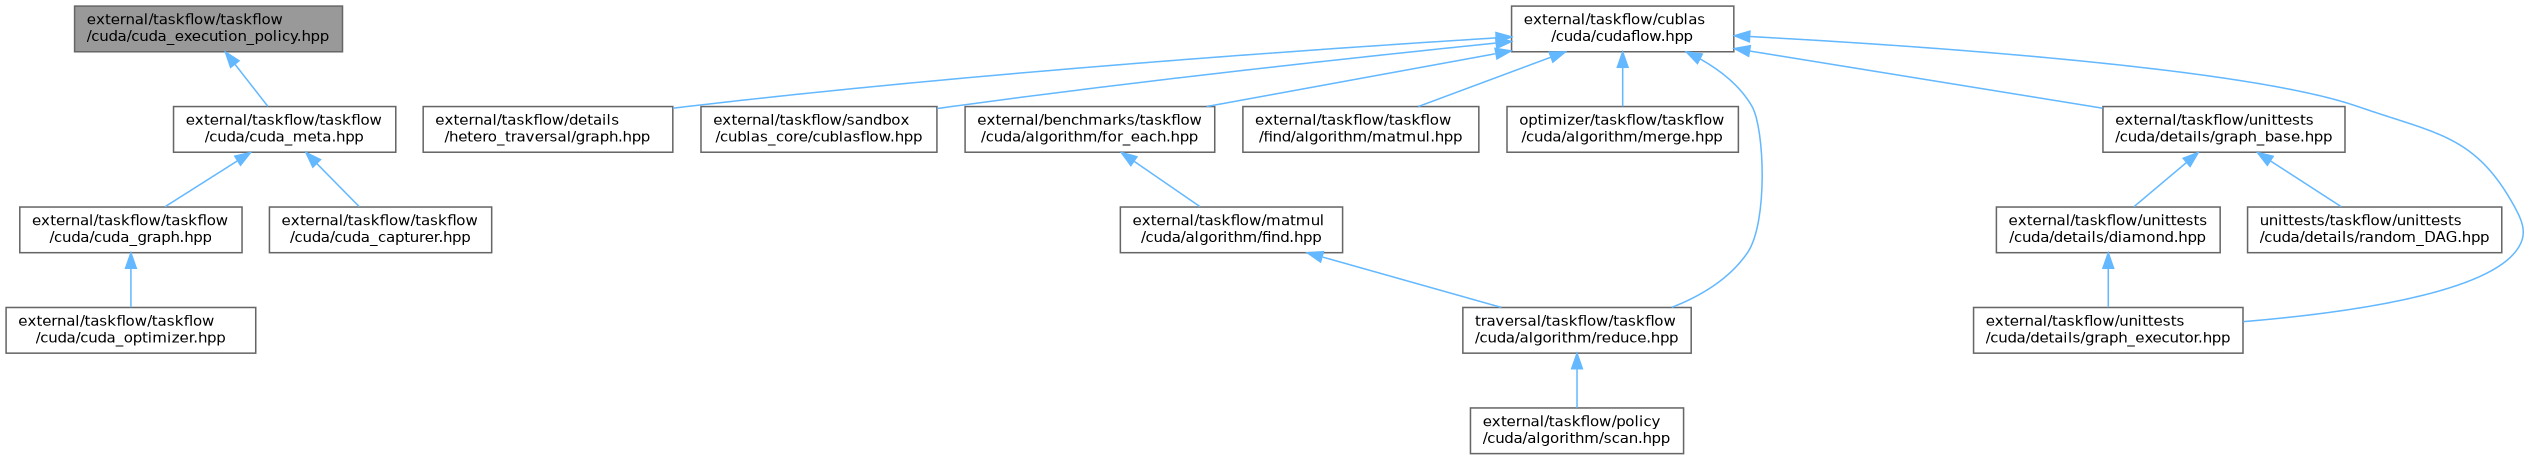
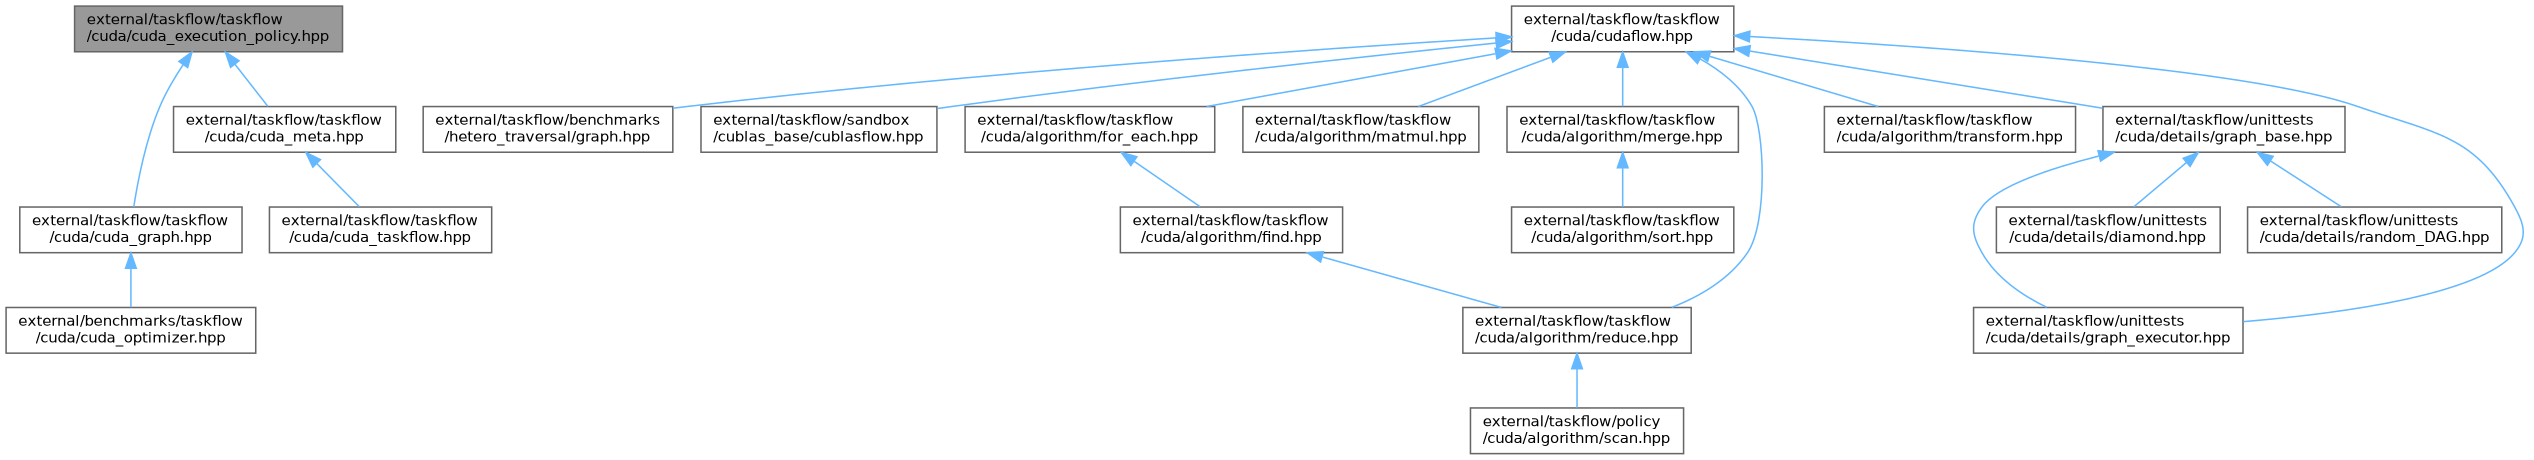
node "external/taskflow/cublas /cuda/cudaflow.hpp": label "external/taskflow/cublas /cuda/cudaflow.hpp" -> "external/taskflow/taskflow /cuda/cudaflow.hpp"
node "external/taskflow/details /hetero_traversal/graph.hpp": label "external/taskflow/details /hetero_traversal/graph.hpp" -> "external/taskflow/benchmarks /hetero_traversal/graph.hpp"
node "external/taskflow/sandbox /cublas_core/cublasflow.hpp": label "external/taskflow/sandbox /cublas_core/cublasflow.hpp" -> "external/taskflow/sandbox /cublas_base/cublasflow.hpp"
node "external/benchmarks/taskflow /cuda/algorithm/for_each.hpp": label "external/benchmarks/taskflow /cuda/algorithm/for_each.hpp" -> "external/taskflow/taskflow /cuda/algorithm/for_each.hpp"
node "external/taskflow/taskflow /find/algorithm/matmul.hpp": label "external/taskflow/taskflow /find/algorithm/matmul.hpp" -> "external/taskflow/taskflow /cuda/algorithm/matmul.hpp"
node "optimizer/taskflow/taskflow /cuda/algorithm/merge.hpp": label "optimizer/taskflow/taskflow /cuda/algorithm/merge.hpp" -> "external/taskflow/taskflow /cuda/algorithm/merge.hpp"
node "external/taskflow/taskflow /cuda/algorithm/transform.hpp": added
edge "external/taskflow/taskflow /cuda/cuda_graph.hpp" -> "external/taskflow/taskflow /cuda/cuda_meta.hpp": now "external/taskflow/taskflow /cuda/cuda_graph.hpp" -> "external/taskflow/taskflow /cuda/cuda_execution_policy.hpp"
node "external/taskflow/taskflow /cuda/cuda_capturer.hpp": label "external/taskflow/taskflow /cuda/cuda_capturer.hpp" -> "external/taskflow/taskflow /cuda/cuda_taskflow.hpp"
node "external/taskflow/matmul /cuda/algorithm/find.hpp": label "external/taskflow/matmul /cuda/algorithm/find.hpp" -> "external/taskflow/taskflow /cuda/algorithm/find.hpp"
node "external/taskflow/taskflow /cuda/algorithm/sort.hpp": added
node "unittests/taskflow/unittests /cuda/details/random_DAG.hpp": label "unittests/taskflow/unittests /cuda/details/random_DAG.hpp" -> "external/taskflow/unittests /cuda/details/random_DAG.hpp"
edge "external/taskflow/unittests /cuda/details/graph_executor.hpp" -> "external/taskflow/unittests /cuda/details/diamond.hpp": now "external/taskflow/unittests /cuda/details/graph_executor.hpp" -> "external/taskflow/unittests /cuda/details/graph_base.hpp"
node "external/taskflow/taskflow /cuda/cuda_optimizer.hpp": label "external/taskflow/taskflow /cuda/cuda_optimizer.hpp" -> "external/benchmarks/taskflow /cuda/cuda_optimizer.hpp"
node "traversal/taskflow/taskflow /cuda/algorithm/reduce.hpp": label "traversal/taskflow/taskflow /cuda/algorithm/reduce.hpp" -> "external/taskflow/taskflow /cuda/algorithm/reduce.hpp"
